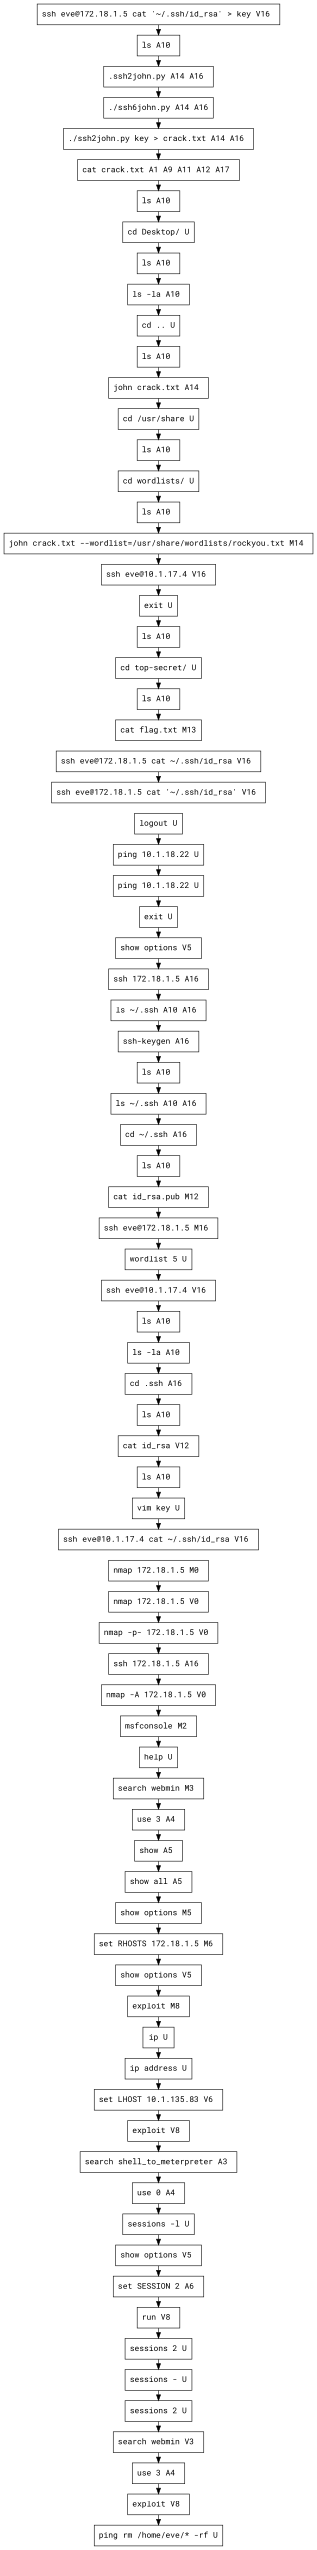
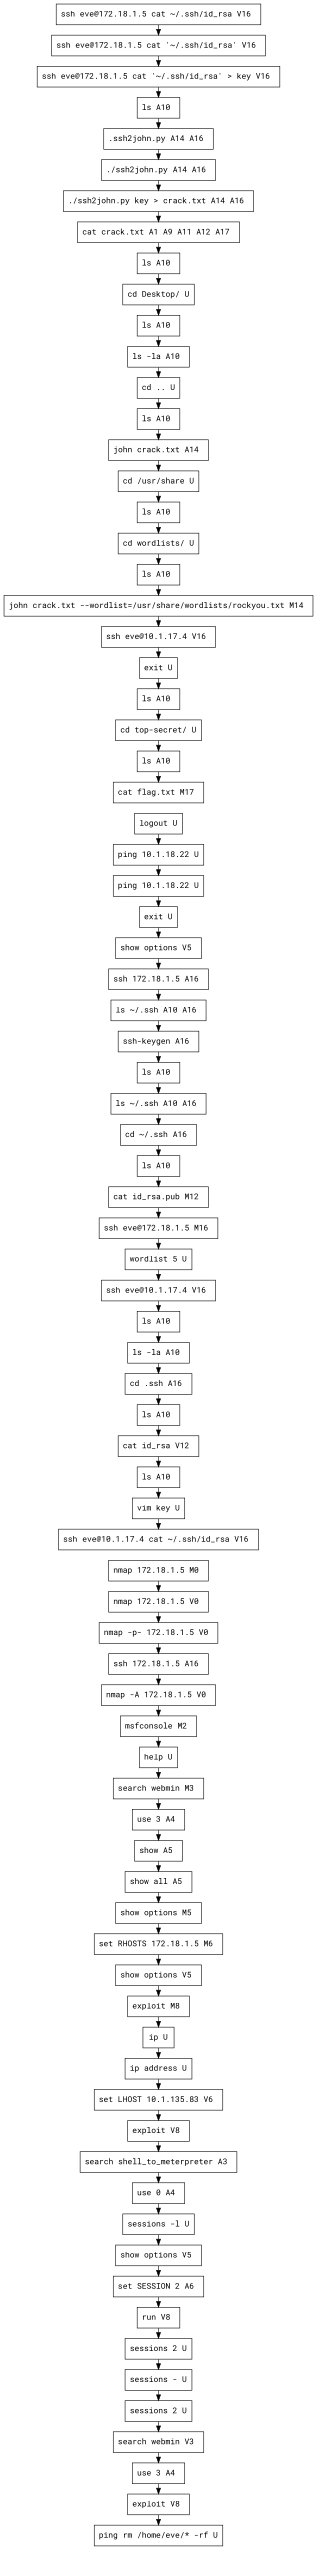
edge "ssh eve@172.18.1.5 cat '~/.ssh/id_rsa' V16" -> "ssh eve@172.18.1.5 cat '~/.ssh/id_rsa' > key V16": added
node "./ssh6john.py A14 A16": label "./ssh6john.py A14 A16" -> "./ssh2john.py A14 A16"
node "cat flag.txt M13": label "cat flag.txt M13" -> "cat flag.txt M17"
